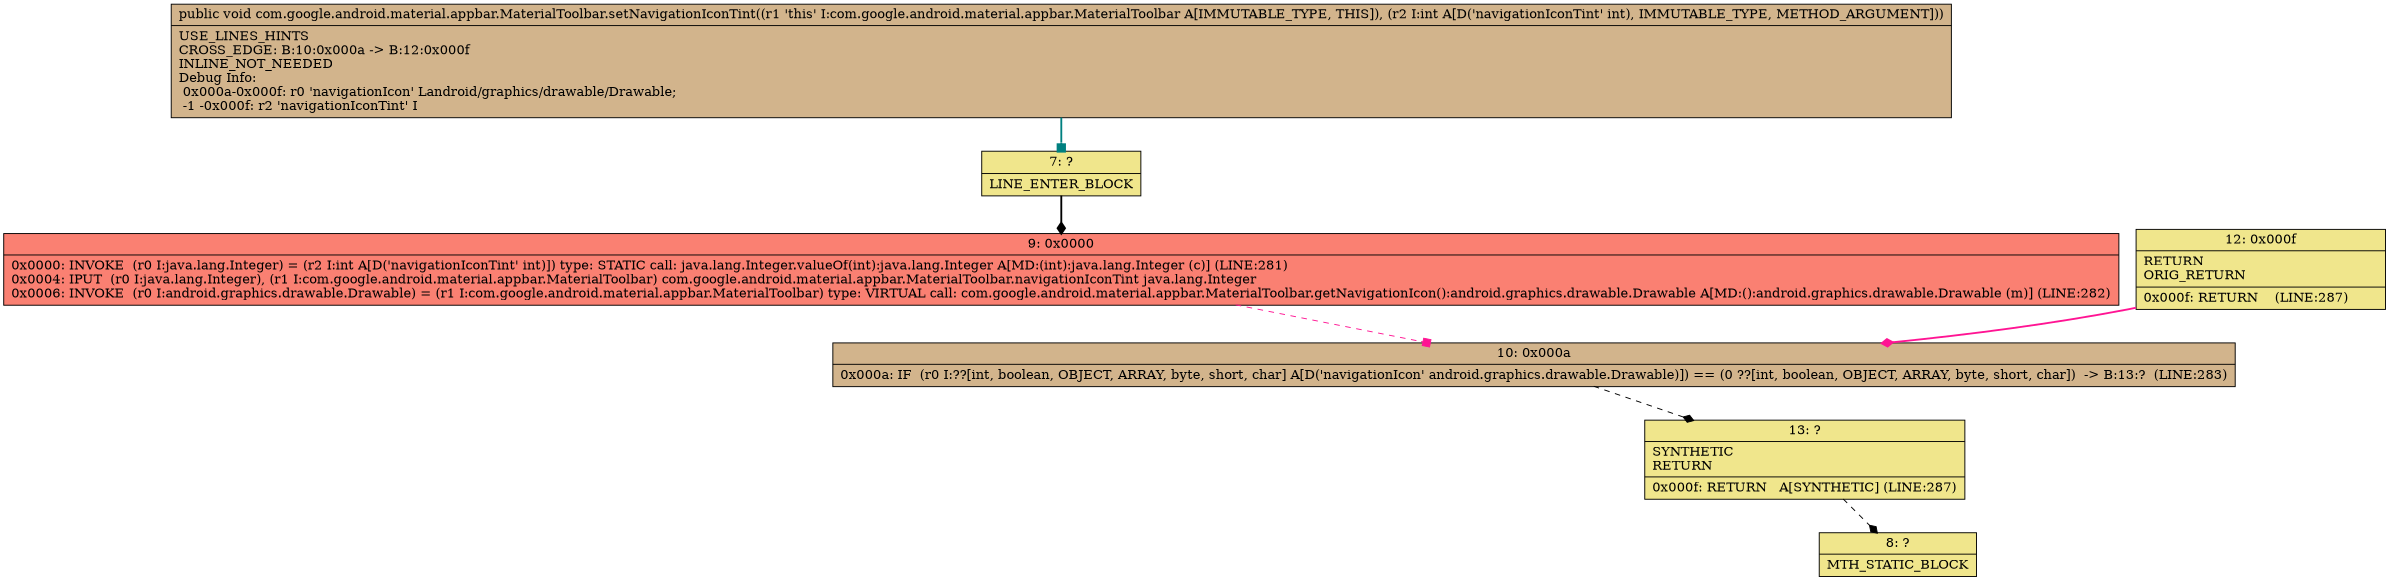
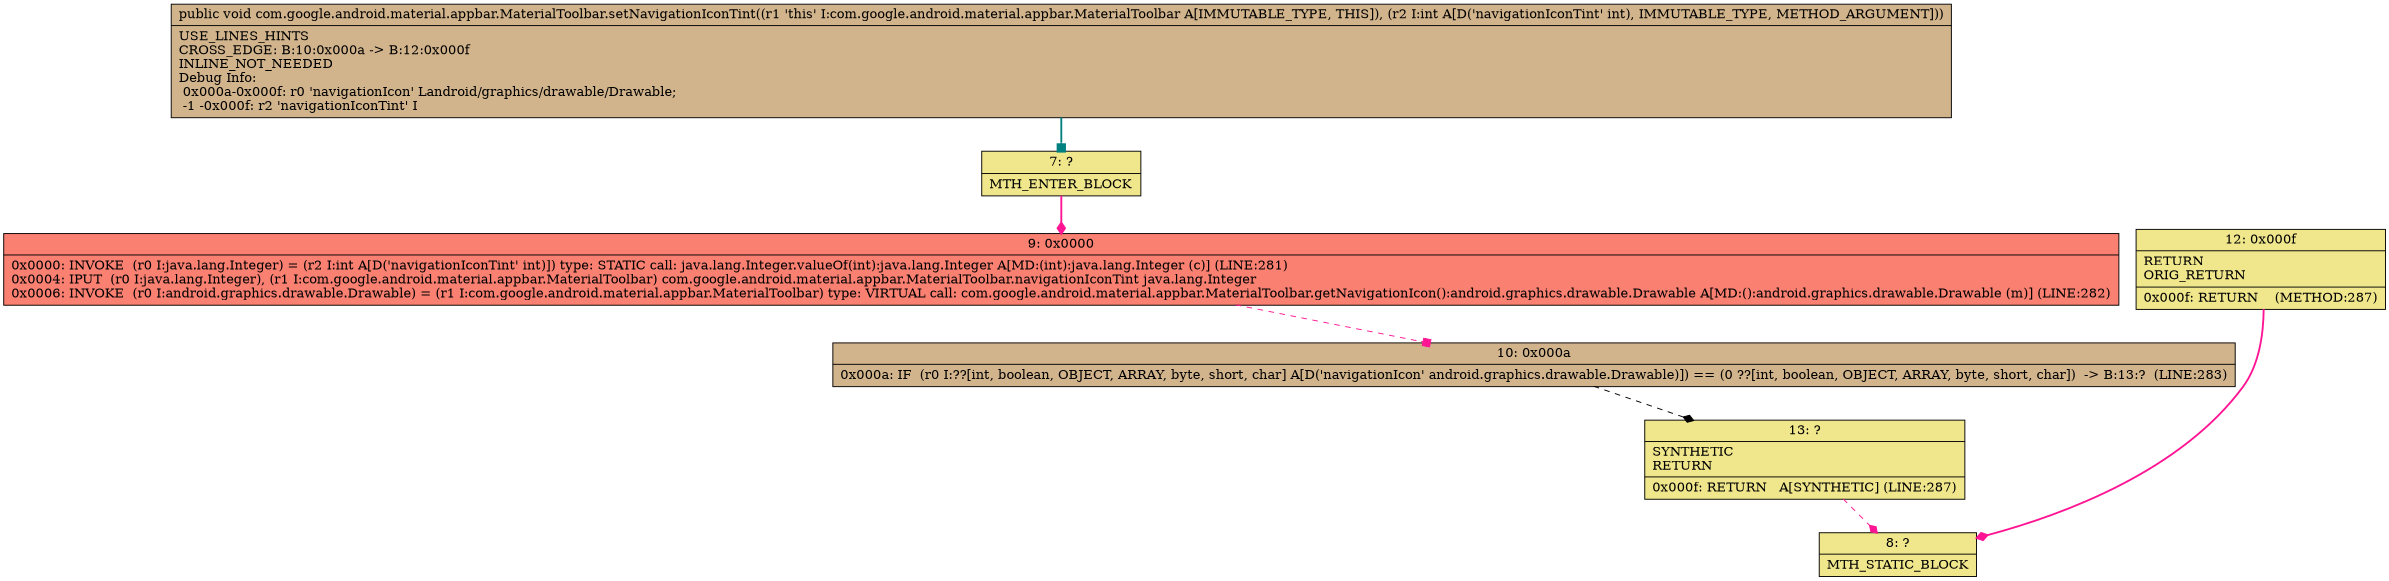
node "7: ?": text "LINE_ENTER_BLOCK" -> "MTH_ENTER_BLOCK"
edge "7: ?" -> "9: 0x0000": color black -> deeppink
node "12: 0x000f": text "0x000f: RETURN    (LINE:287)" -> "0x000f: RETURN    (METHOD:287)"
edge "12: 0x000f" -> "10: 0x000a": now "12: 0x000f" -> "8: ?"
edge "13: ?" -> "8: ?": color black -> deeppink
